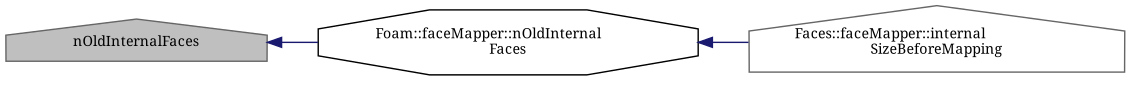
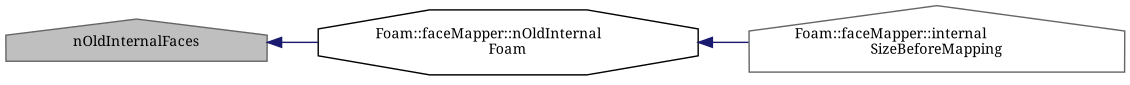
node "Foam::faceMapper::nOldInternal Faces": label "Foam::faceMapper::nOldInternal Faces" -> "Foam::faceMapper::nOldInternal Foam"
node "Faces::faceMapper::internal SizeBeforeMapping": label "Faces::faceMapper::internal SizeBeforeMapping" -> "Foam::faceMapper::internal SizeBeforeMapping"
